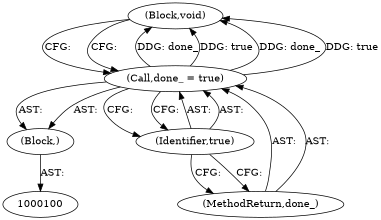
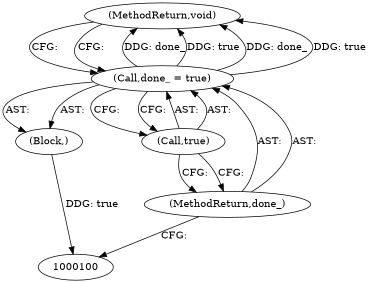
node "(Block,void)": label "(Block,void)" -> "(MethodReturn,void)"
node "(Identifier,true)": label "(Identifier,true)" -> "(Call,true)"
edge "(Block,)" -> "1000100": label "AST: " -> "DDG: true"
edge "(MethodReturn,done_)" -> "1000100": added, label "CFG:"
